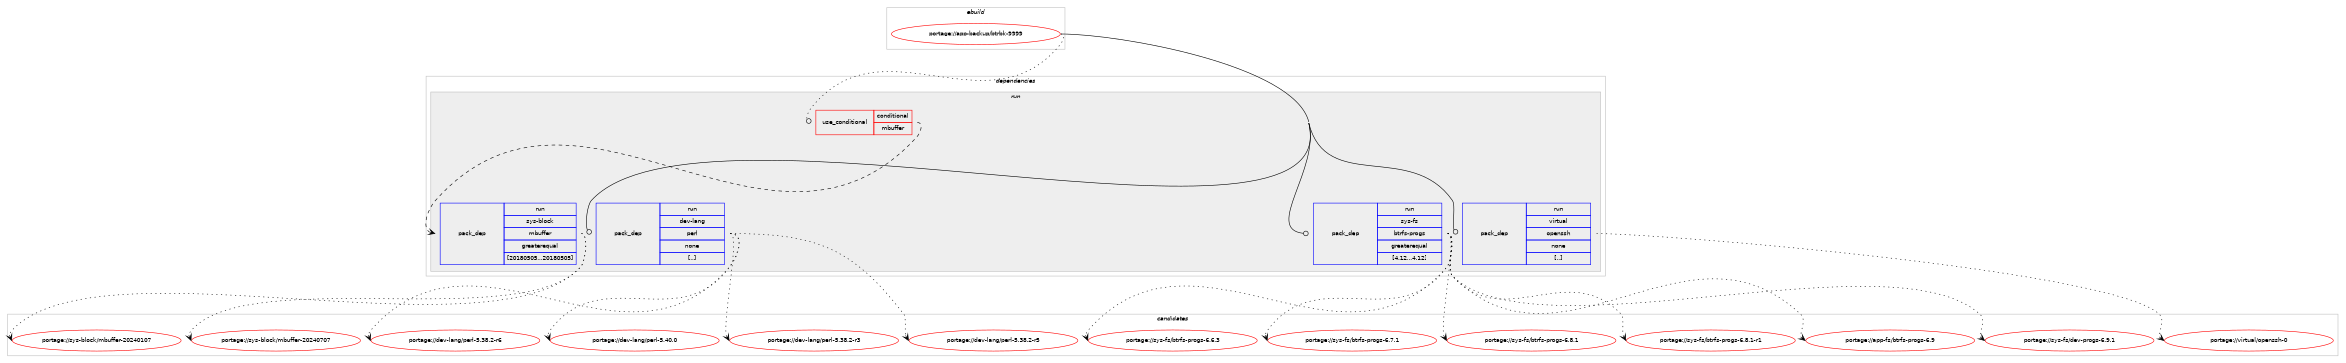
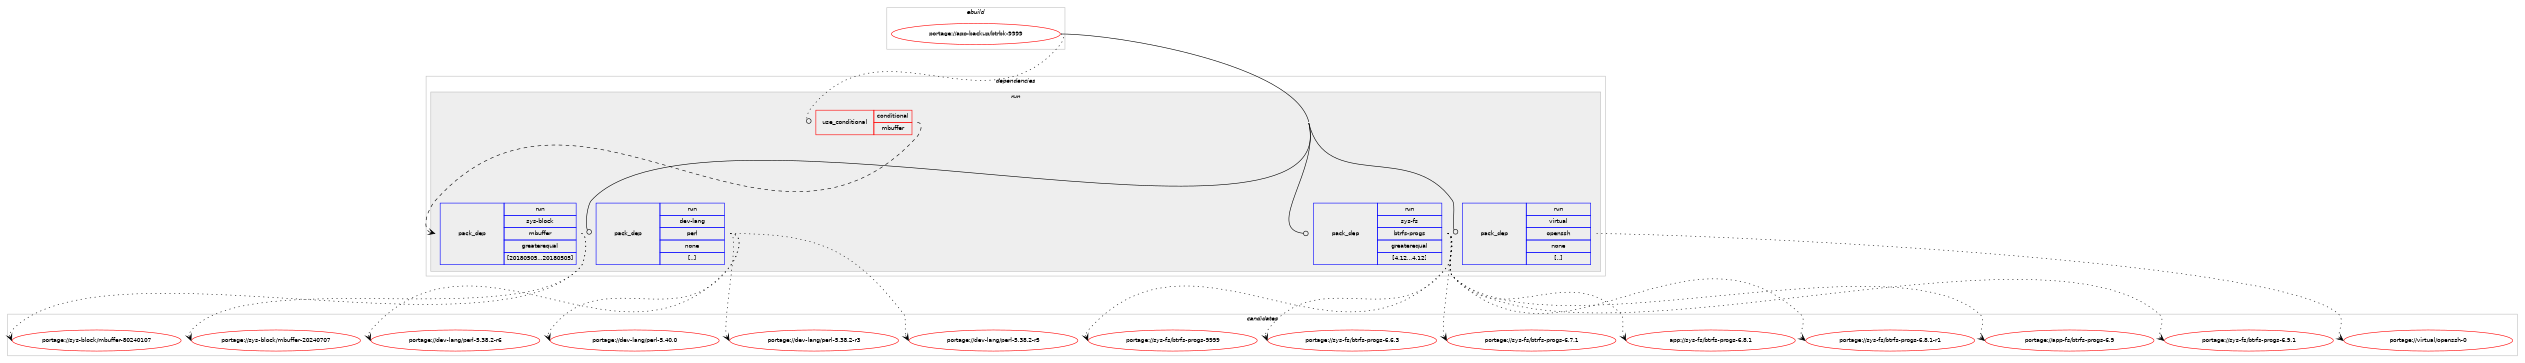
node "portage://sys-block/mbuffer-20240107": label "portage://sys-block/mbuffer-20240107" -> "portage://sys-block/mbuffer-80240107"
node "portage://sys-fs/btrfs-progs-9999": added
node "portage://sys-fs/btrfs-progs-6.8.1": label "portage://sys-fs/btrfs-progs-6.8.1" -> "app://sys-fs/btrfs-progs-6.8.1"
node "portage://sys-fs/dev-progs-6.9.1": label "portage://sys-fs/dev-progs-6.9.1" -> "portage://sys-fs/btrfs-progs-6.9.1"
